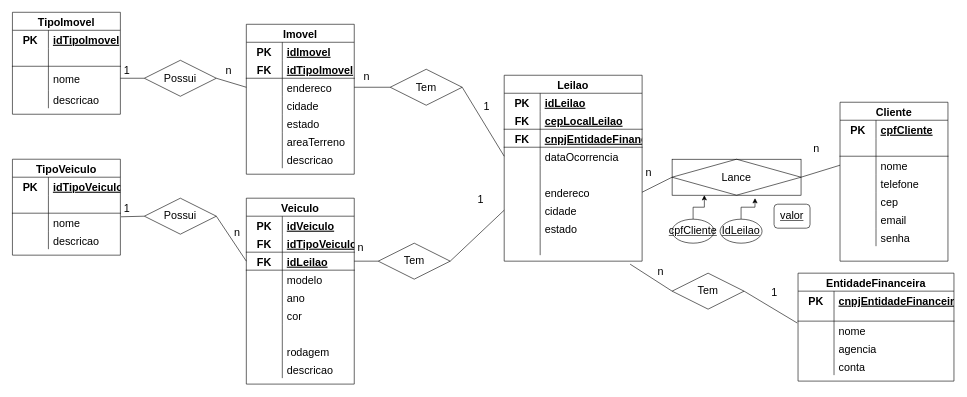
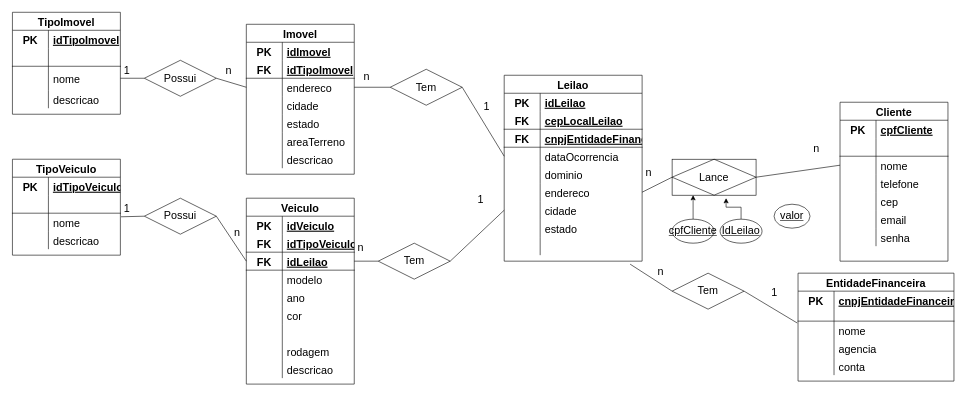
node "dominio": added
node "Lance": size 129x36 -> 84x36
node "valor": shape rounded rectangle -> ellipse
